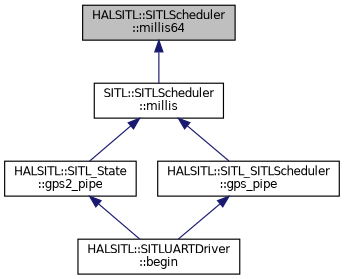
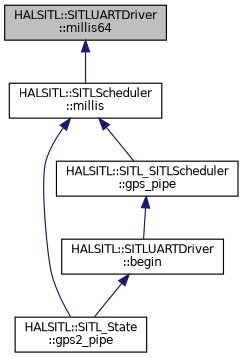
node "HALSITL::SITLScheduler ::millis64": label "HALSITL::SITLScheduler ::millis64" -> "HALSITL::SITLUARTDriver ::millis64"
node "SITL::SITLScheduler ::millis": label "SITL::SITLScheduler ::millis" -> "HALSITL::SITLScheduler ::millis"
edge "HALSITL::SITLUARTDriver ::begin" -> "HALSITL::SITL_State ::gps2_pipe": reversed
